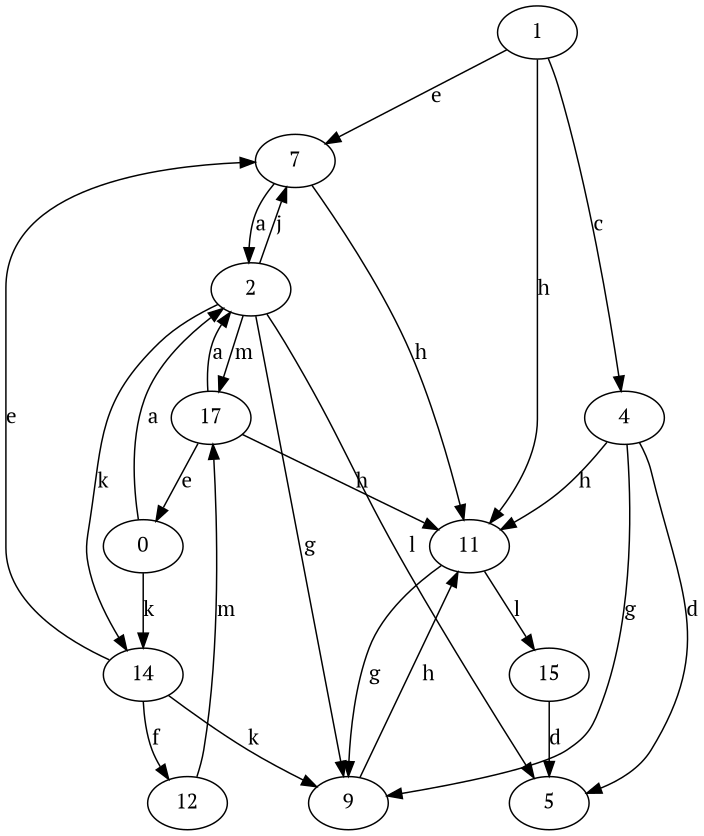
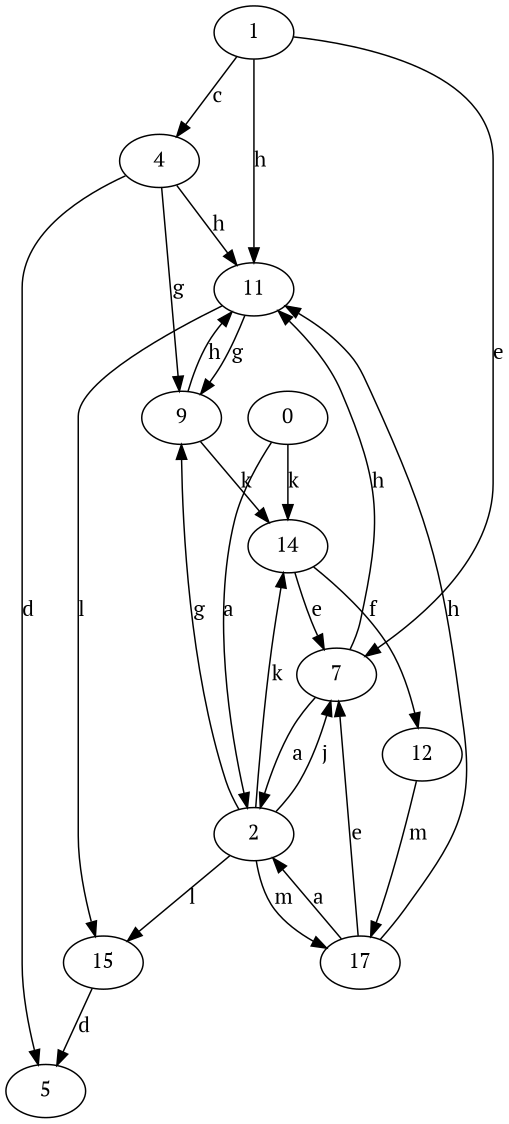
edge "17" -> "0": now "17" -> "7"
edge "2" -> "5": now "2" -> "15"
edge "14" -> "9": reversed
